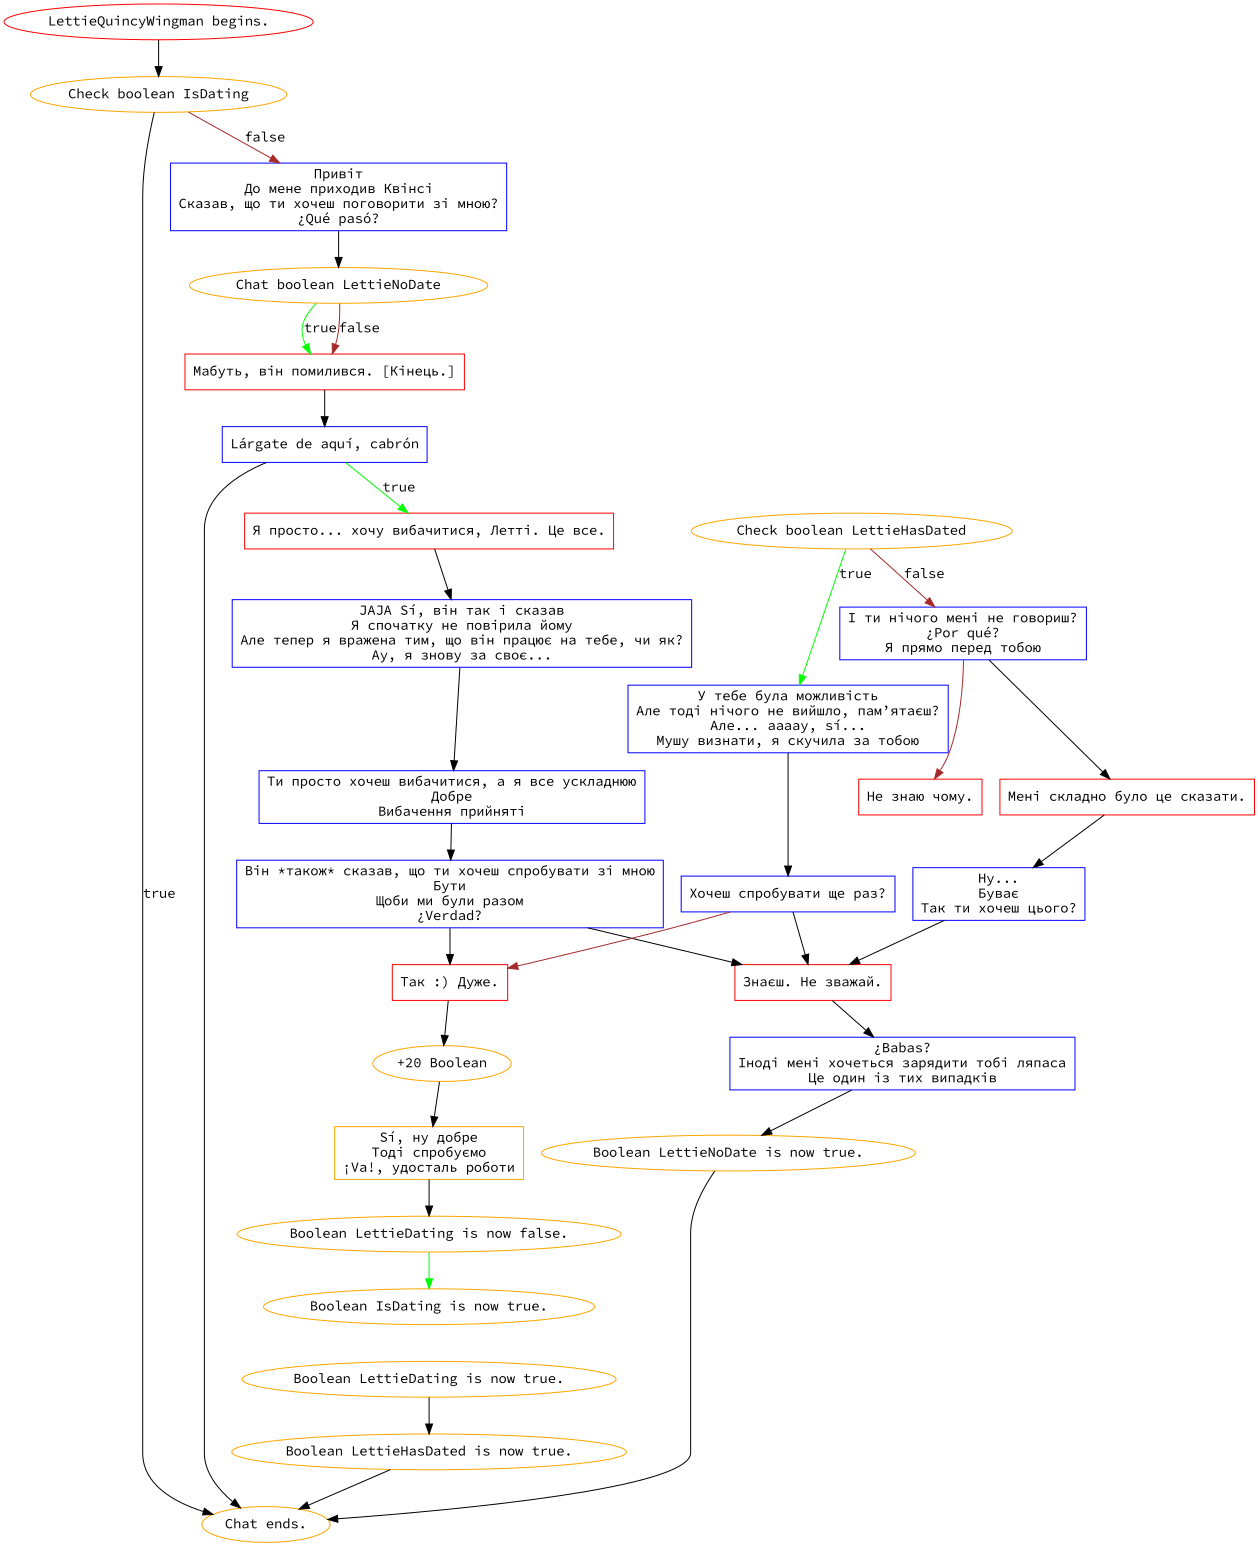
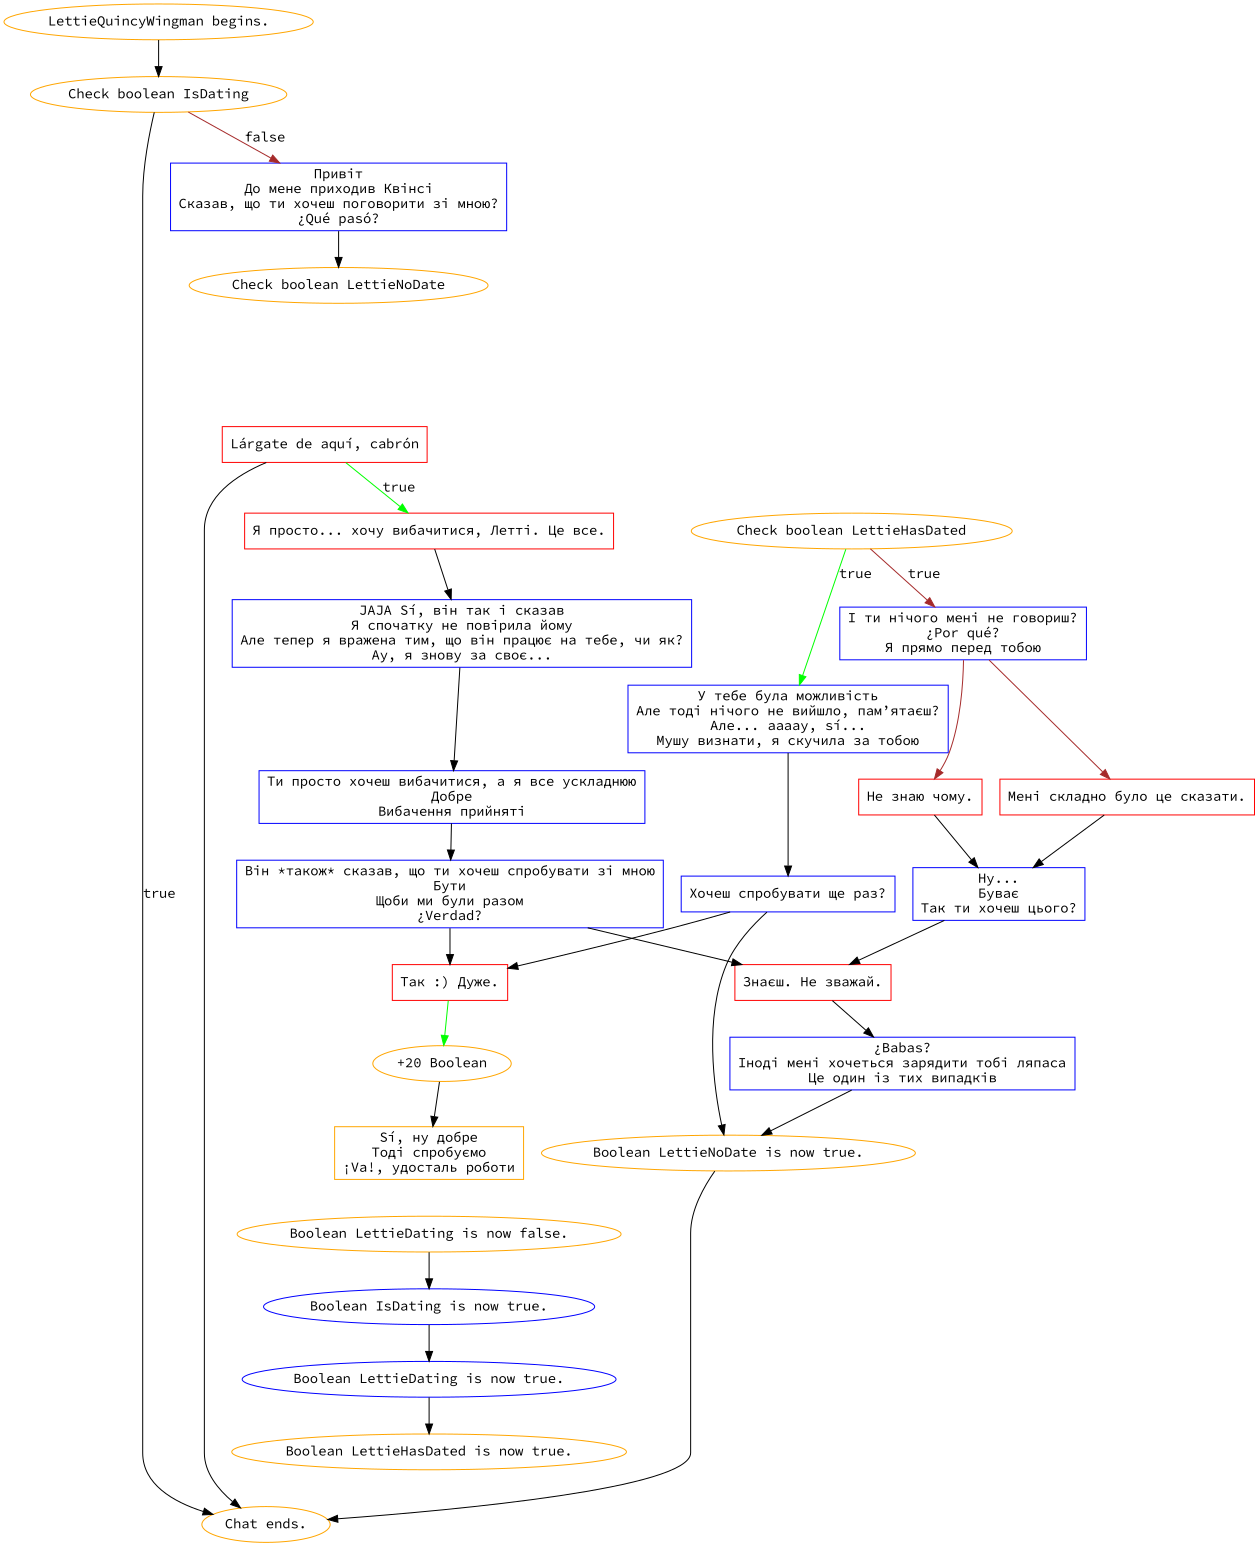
node "LettieQuincyWingman begins.": color red -> orange
node "Chat boolean LettieNoDate": label "Chat boolean LettieNoDate" -> "Check boolean LettieNoDate"
node "Мабуть, він помилився. [Кінець.]": removed
node "Lárgate de aquí, cabrón": color blue -> red
edge "Check boolean LettieHasDated" -> "І ти нічого мені не говориш? ¿Por qué? Я прямо перед тобою": label "false" -> "true"
edge "І ти нічого мені не говориш? ¿Por qué? Я прямо перед тобою" -> "Мені складно було це сказати.": color black -> brown
edge "Не знаю чому." -> "Ну... Буває Так ти хочеш цього?": added
edge "Хочеш спробувати ще раз?" -> "Знаєш. Не зважай.": now "Хочеш спробувати ще раз?" -> "Boolean LettieNoDate is now true."
edge "Хочеш спробувати ще раз?" -> "Так :) Дуже.": color brown -> black
edge "Так :) Дуже." -> "+20 Boolean": color black -> green
edge "Sí, ну добре Тоді спробуємо ¡Va!, удосталь роботи" -> "Boolean LettieDating is now false.": removed
edge "Boolean LettieDating is now false." -> "Boolean IsDating is now true.": color green -> black
node "Boolean IsDating is now true.": color orange -> blue
edge "Boolean IsDating is now true." -> "Boolean LettieDating is now true.": added
node "Boolean LettieDating is now true.": color orange -> blue
edge "Boolean LettieHasDated is now true." -> "Chat ends.": removed
